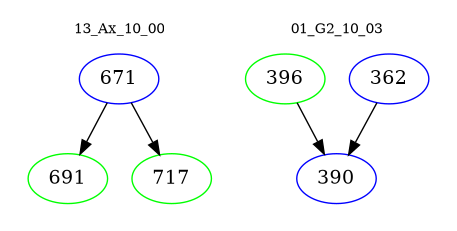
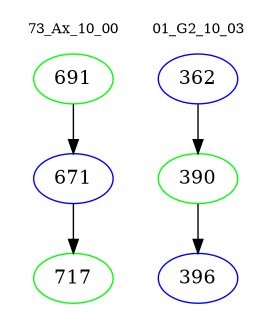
cluster "13_Ax_10_00": label "13_Ax_10_00" -> "73_Ax_10_00"
node "396": color green -> blue
edge "671" -> "691": reversed
edge "396" -> "390": reversed
node "390": color blue -> green
